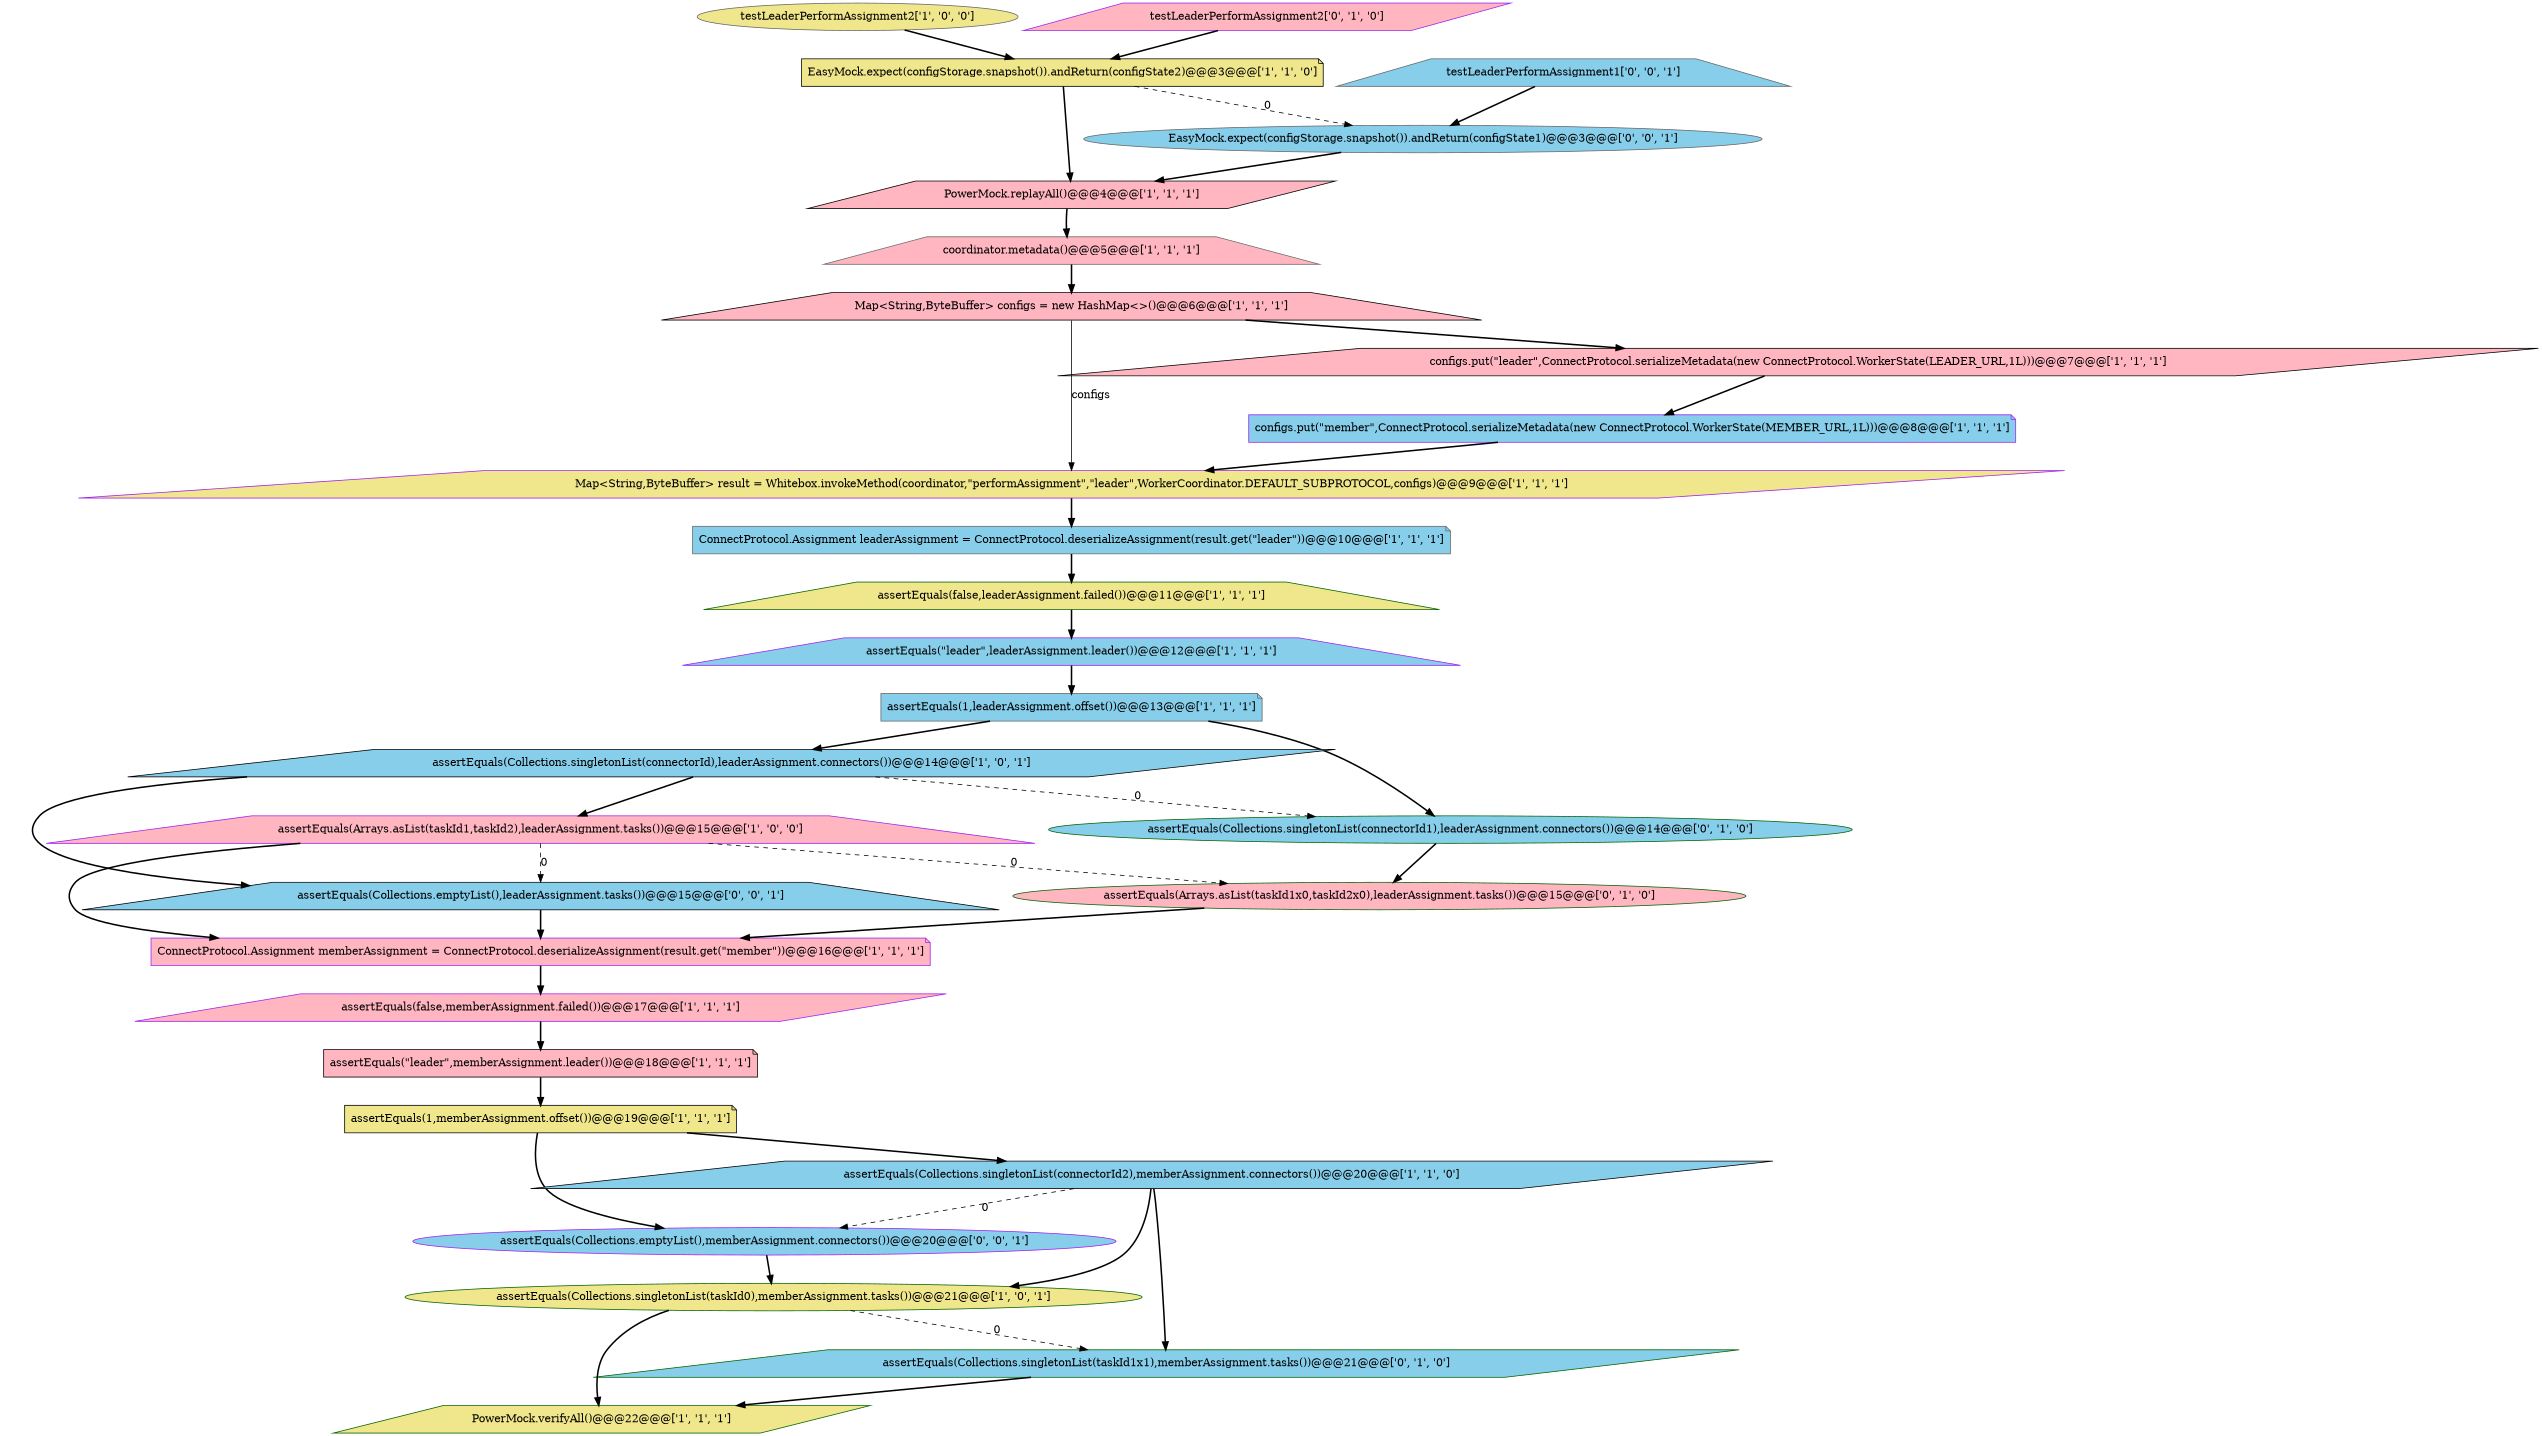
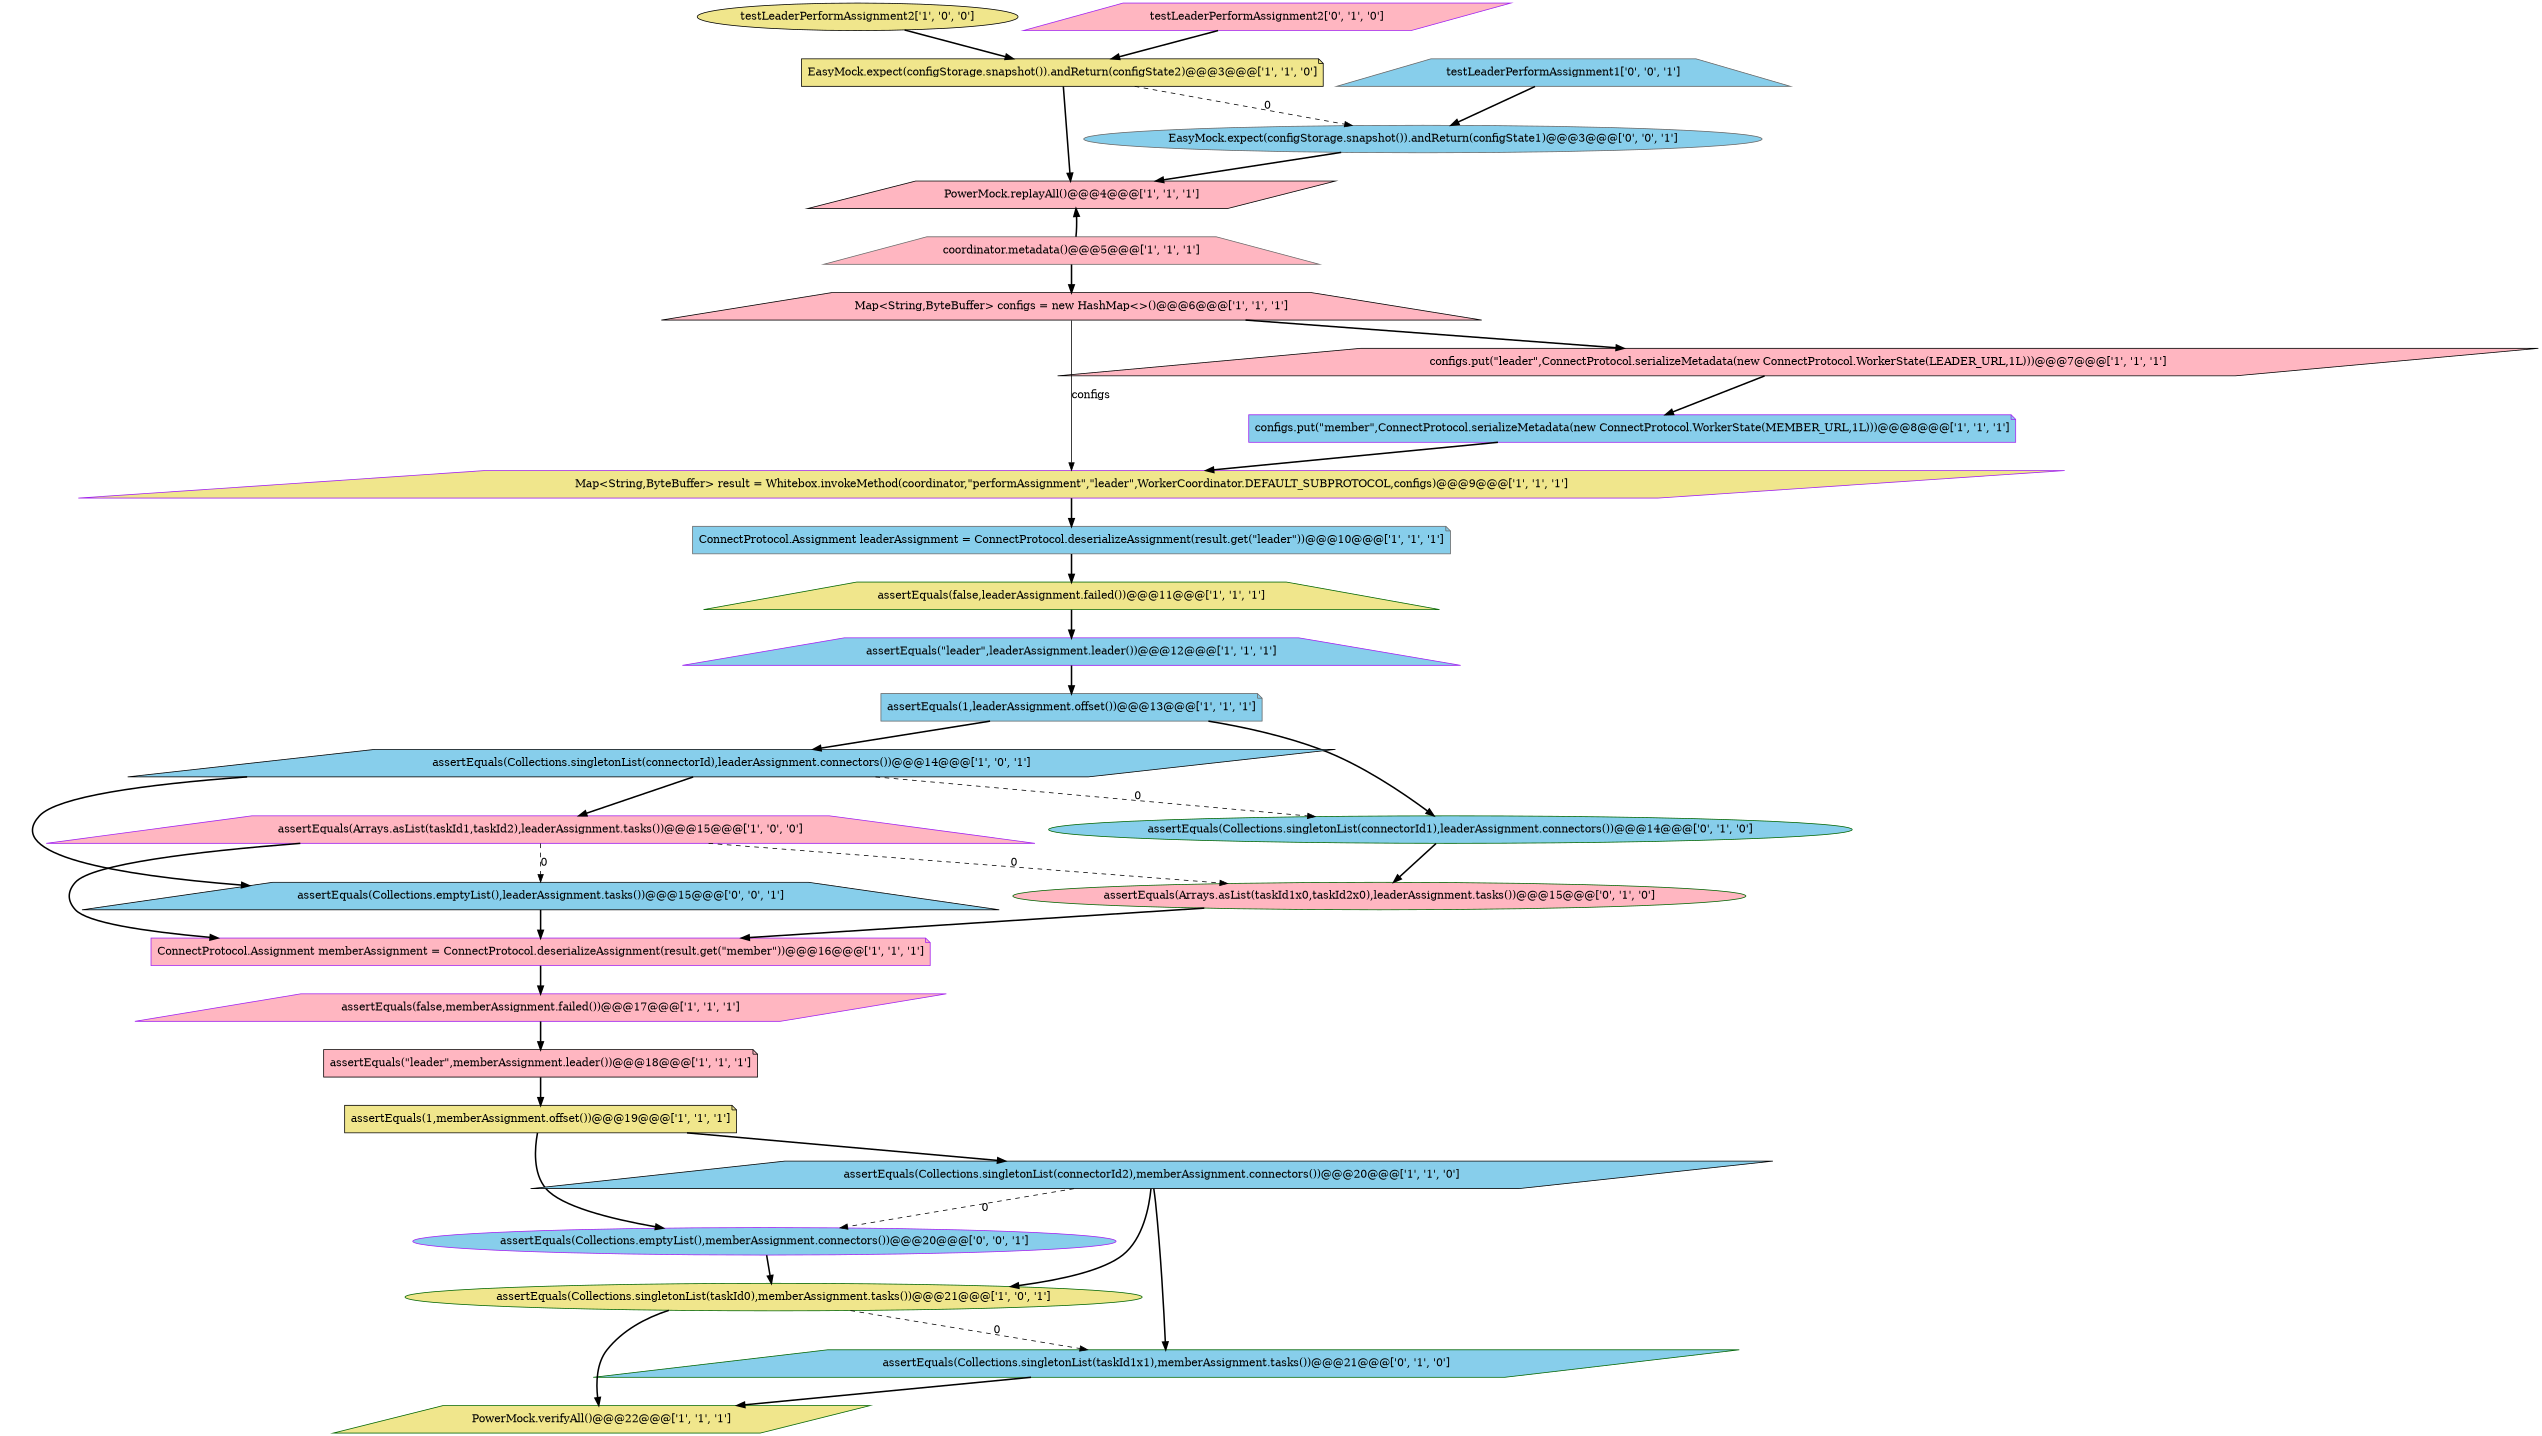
node "testLeaderPerformAssignment2['1', '0', '0']": color gray40 -> black
edge "PowerMock.replayAll()@@@4@@@['1', '1', '1']" -> "coordinator.metadata()@@@5@@@['1', '1', '1']": reversed
